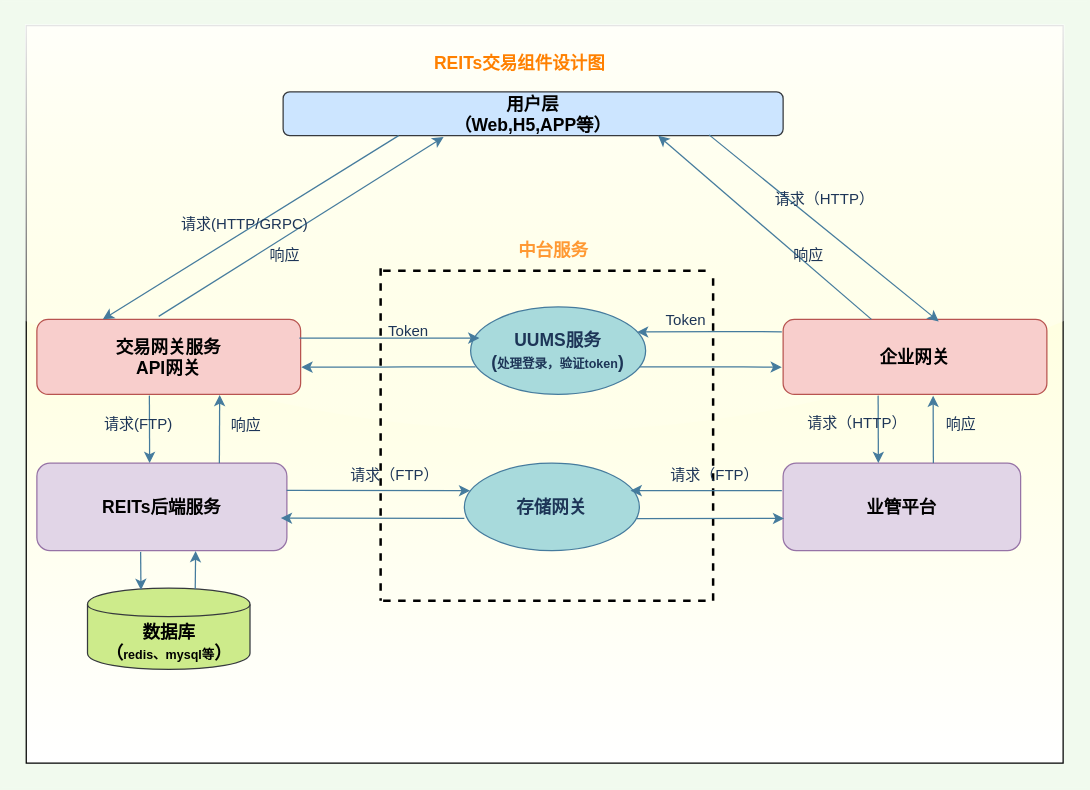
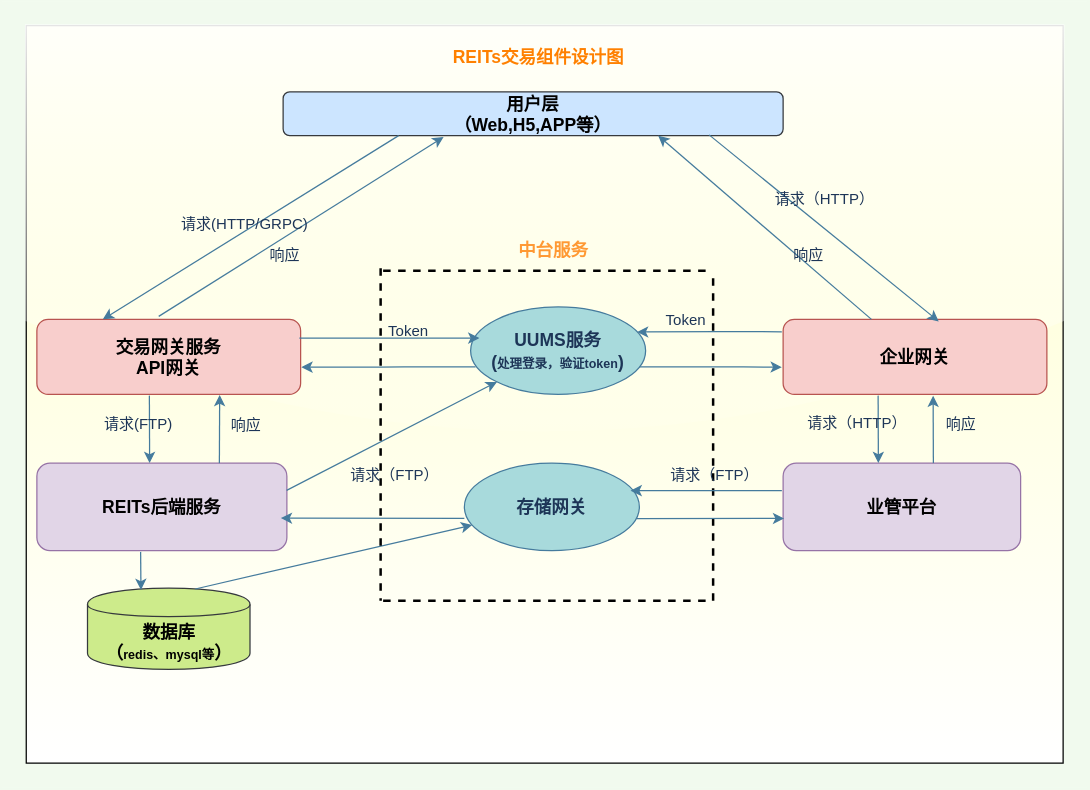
node "REITs交易组件设计图": moved (519, 63) -> (538, 57)
edge "REITs后端服务" -> "存储网关": now "REITs后端服务" -> "UUMS服务 (处理登录，验证token)"
edge "数据库 （redis、mysql等）" -> "REITs后端服务": now "数据库 （redis、mysql等）" -> "存储网关"
